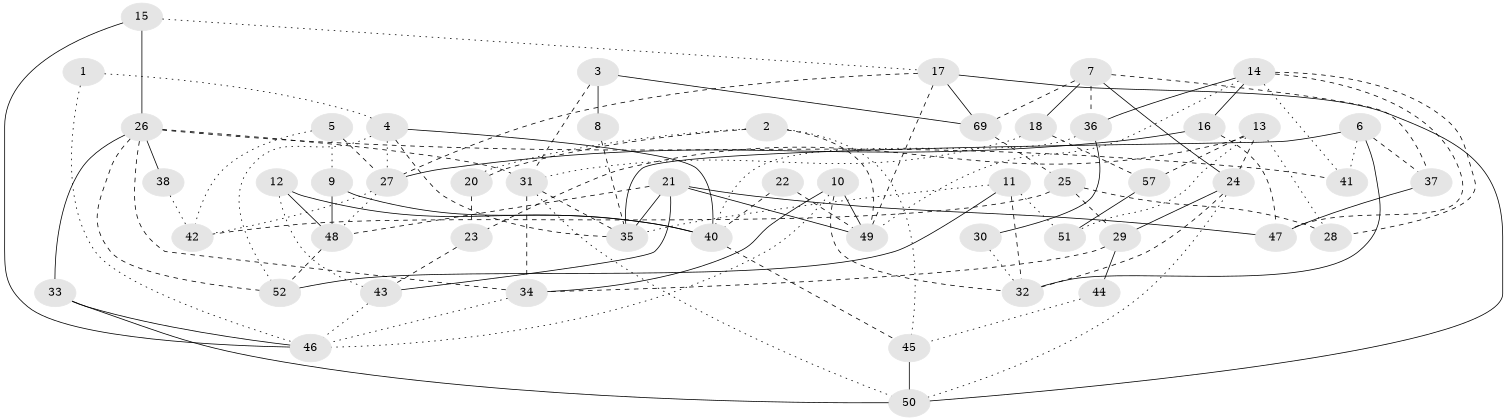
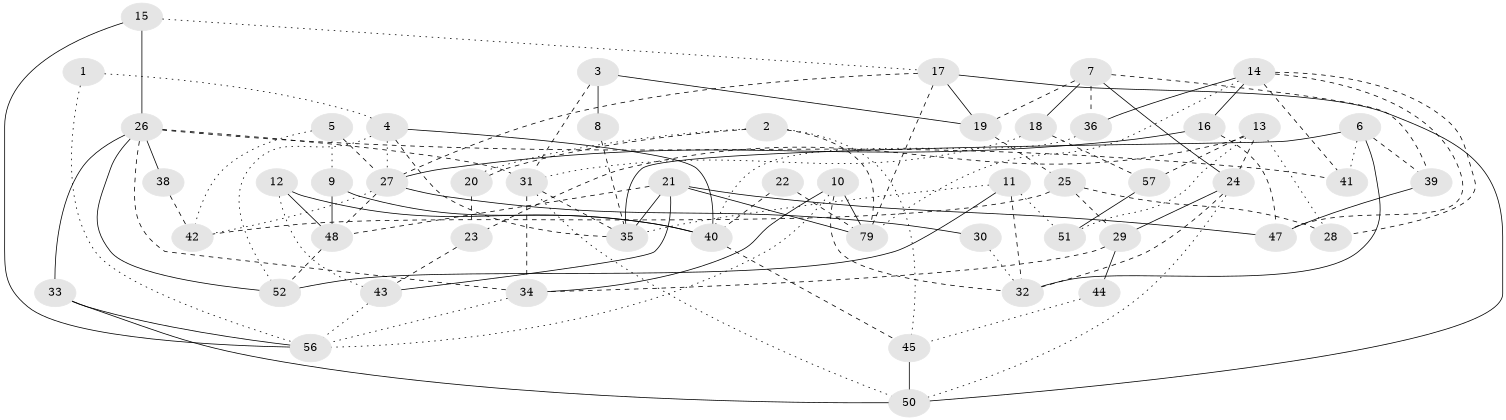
node "69": label "69" -> "19"
edge "14" -- "41": style dotted -> dashed
node "37": label "37" -> "39"
edge "36" -- "30": now "27" -- "30"
edge "38" -- "42": style dotted -> dashed
edge "27" -- "48": style dotted -> dashed
node "49": label "49" -> "79"
edge "26" -- "52": style dashed -> solid
node "46": label "46" -> "56"
